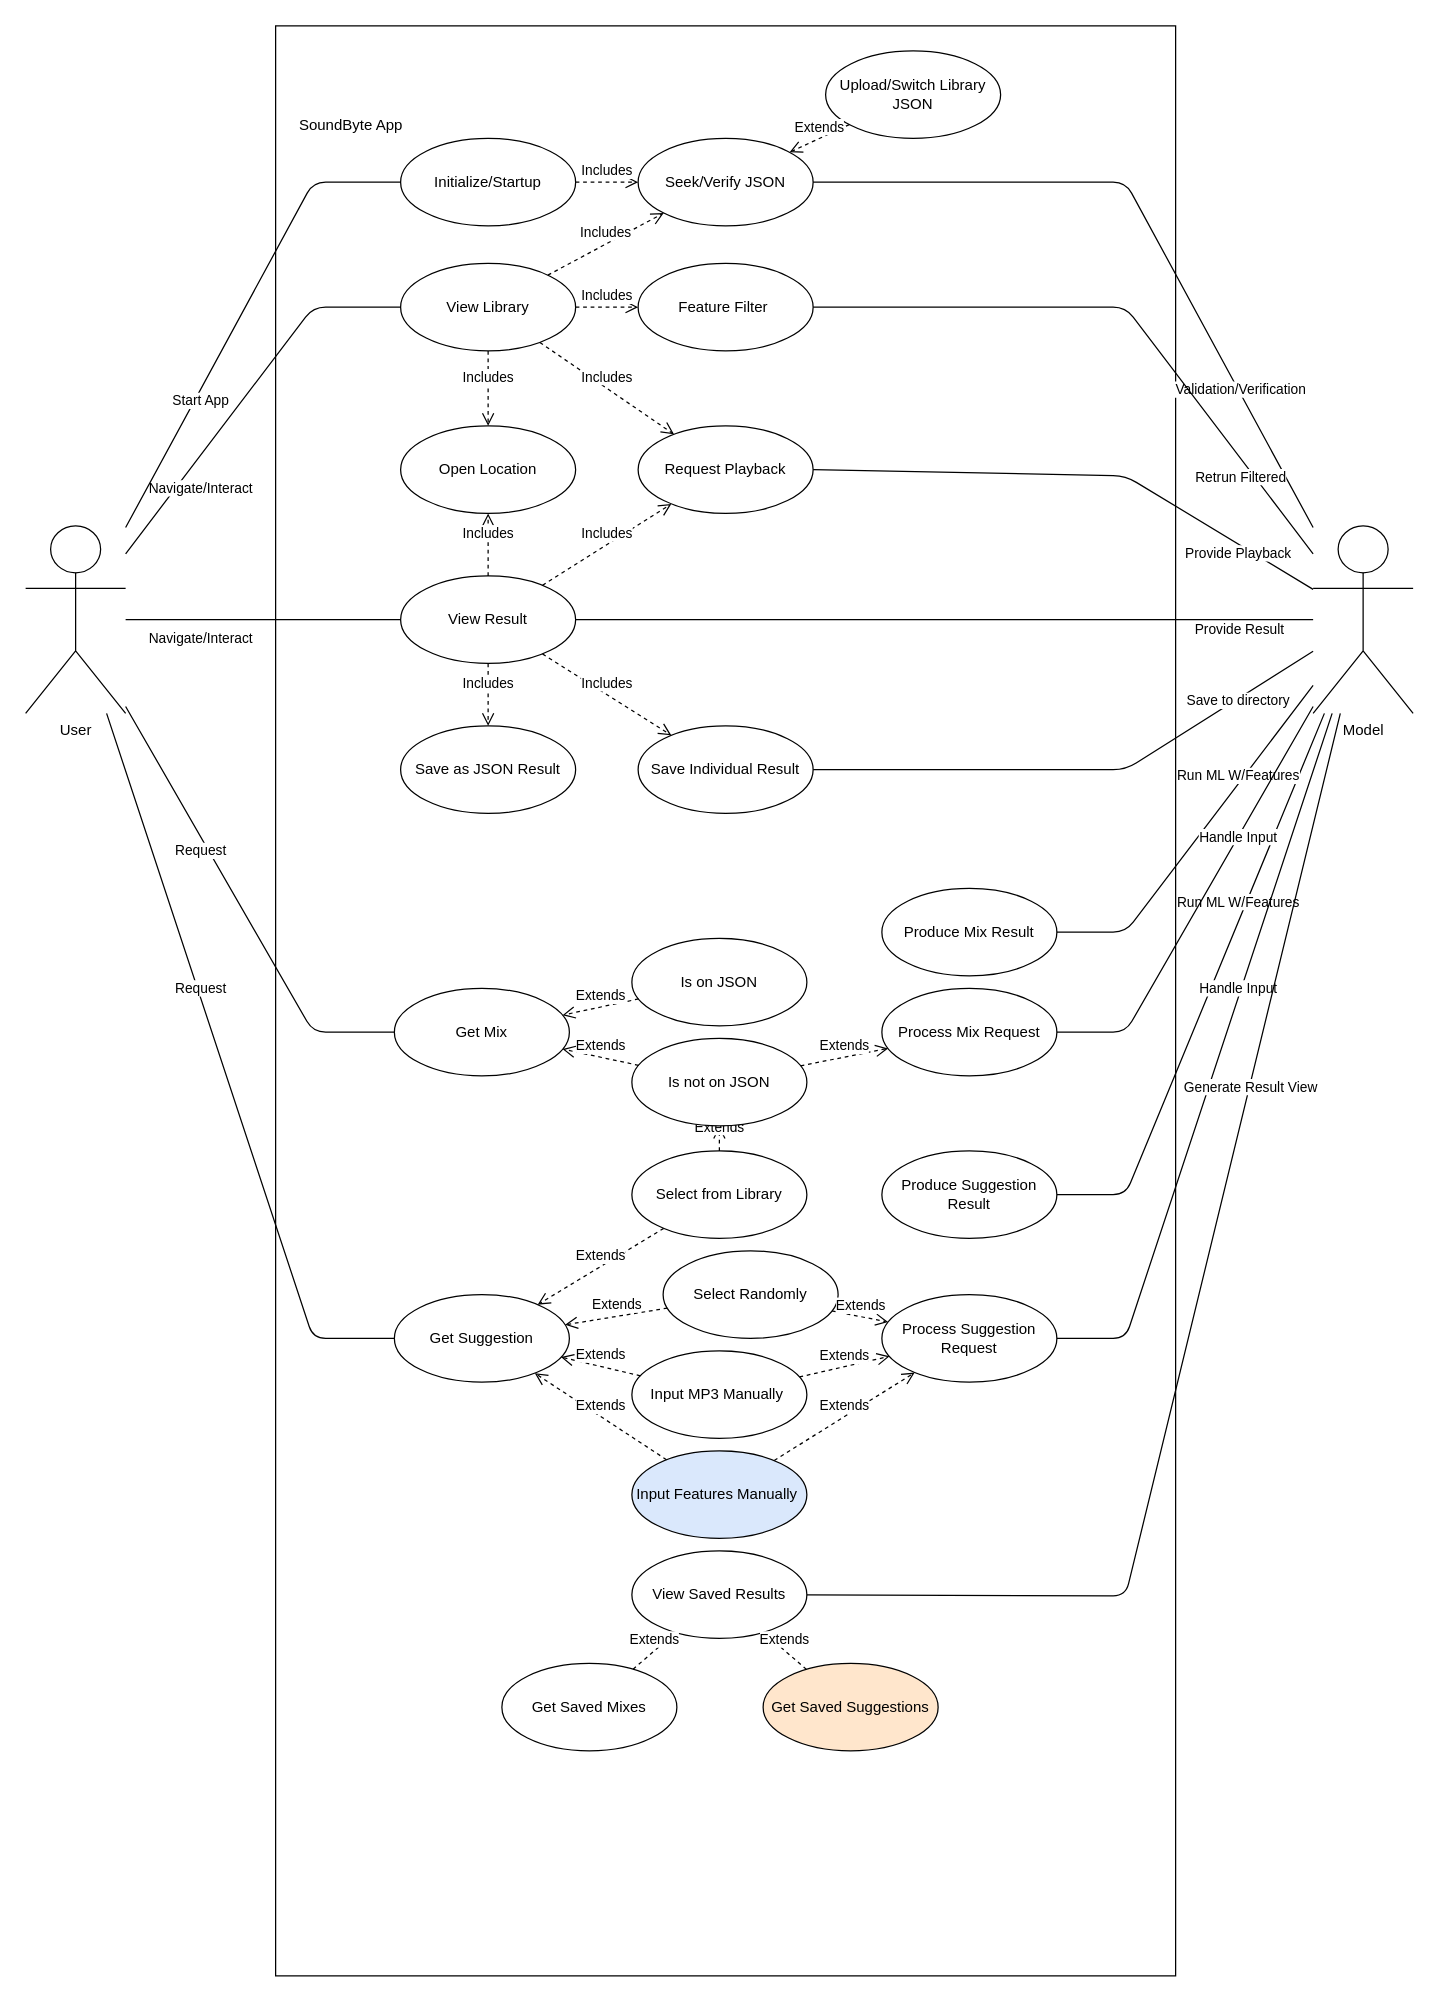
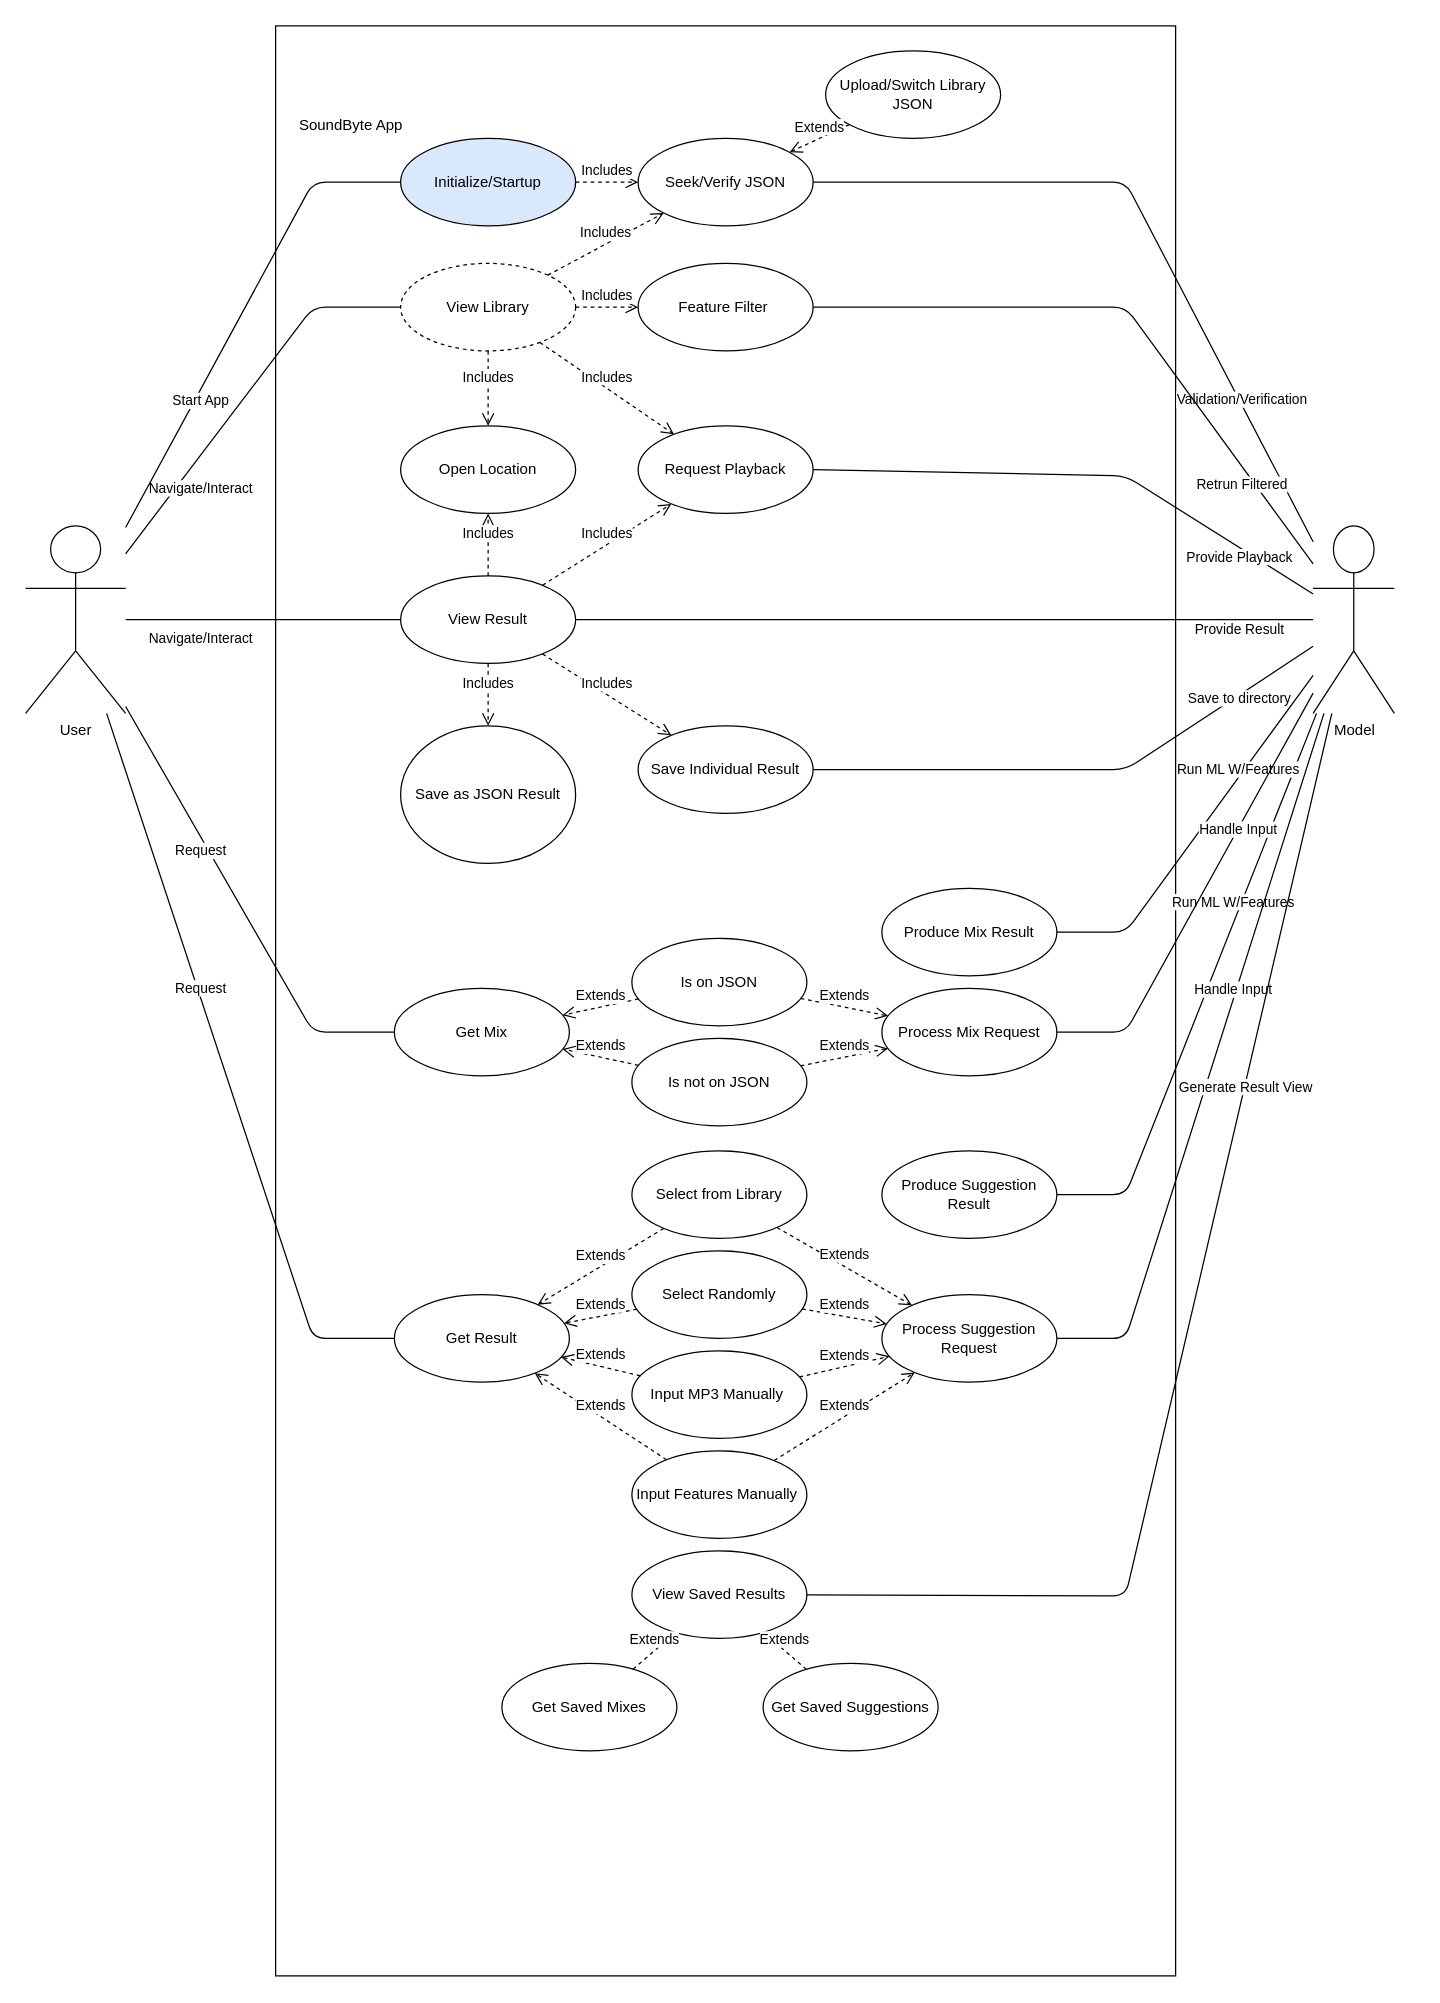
node "Initialize/Startup": fillcolor #ffffff -> #dae8fc
node "View Library": style solid -> dashed
node "Model": size 100x188 -> 81x188
node "Save as JSON Result": size 175x88 -> 175x138
edge "Is on JSON" -> "Process Mix Request": added, label "Extends"
edge "Select from Library" -> "Is not on JSON": now "Select from Library" -> "Process Suggestion Request"
node "Select Randomly": moved (751, 1294) -> (719, 1294)
node "Get Suggestion": label "Get Suggestion" -> "Get Result"
node "Input Features Manually": fillcolor #dae8fc -> #ffffff
node "Get Saved Suggestions": fillcolor #ffe6cc -> #ffffff
